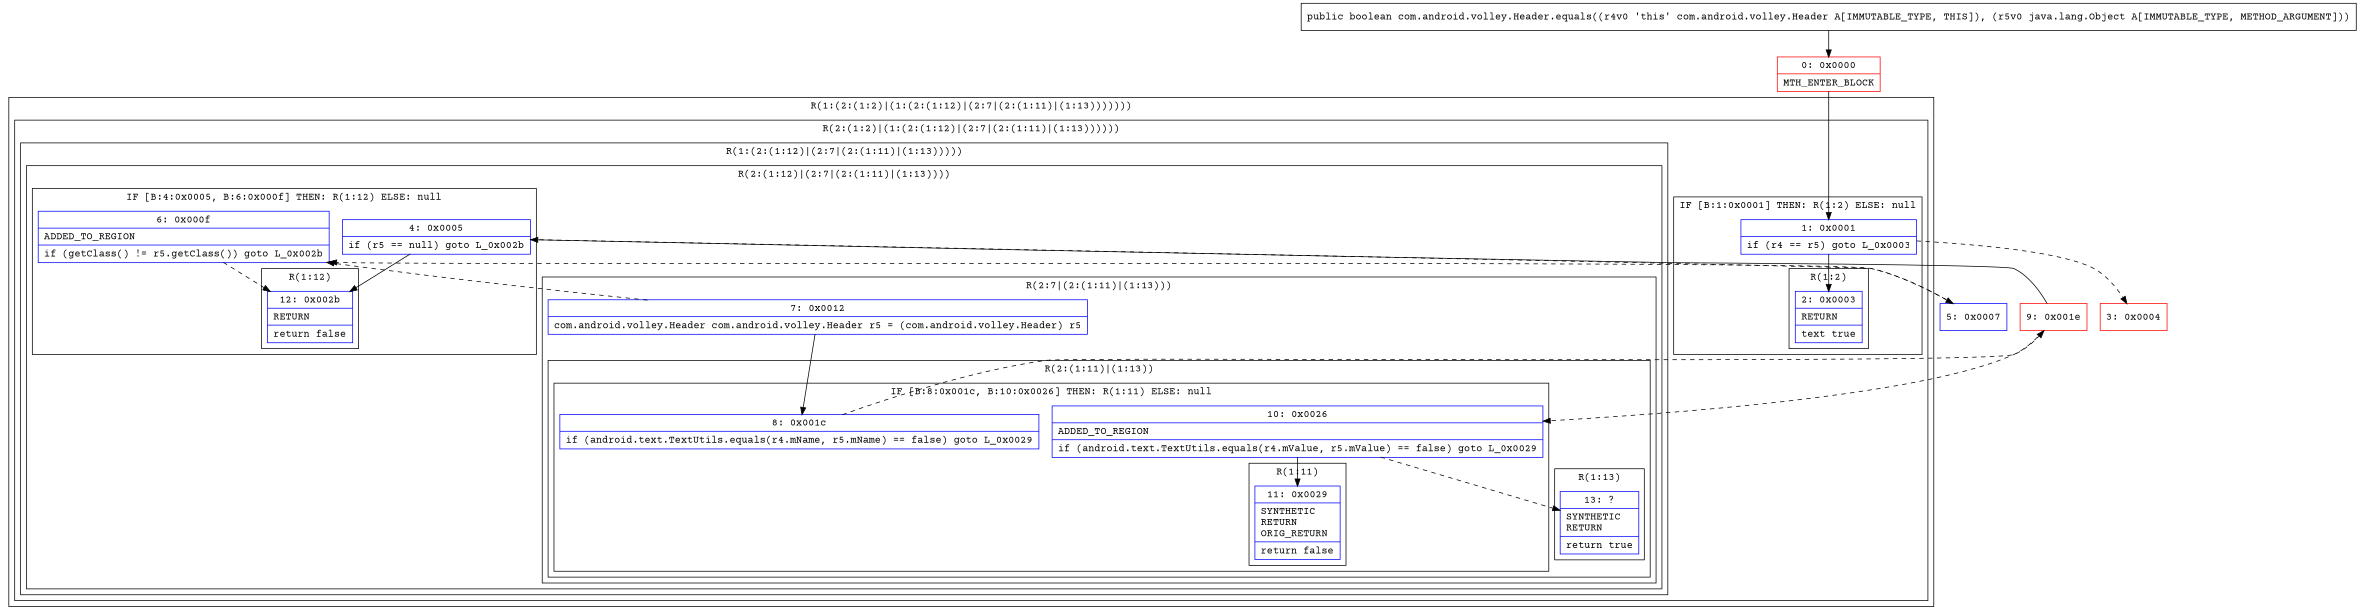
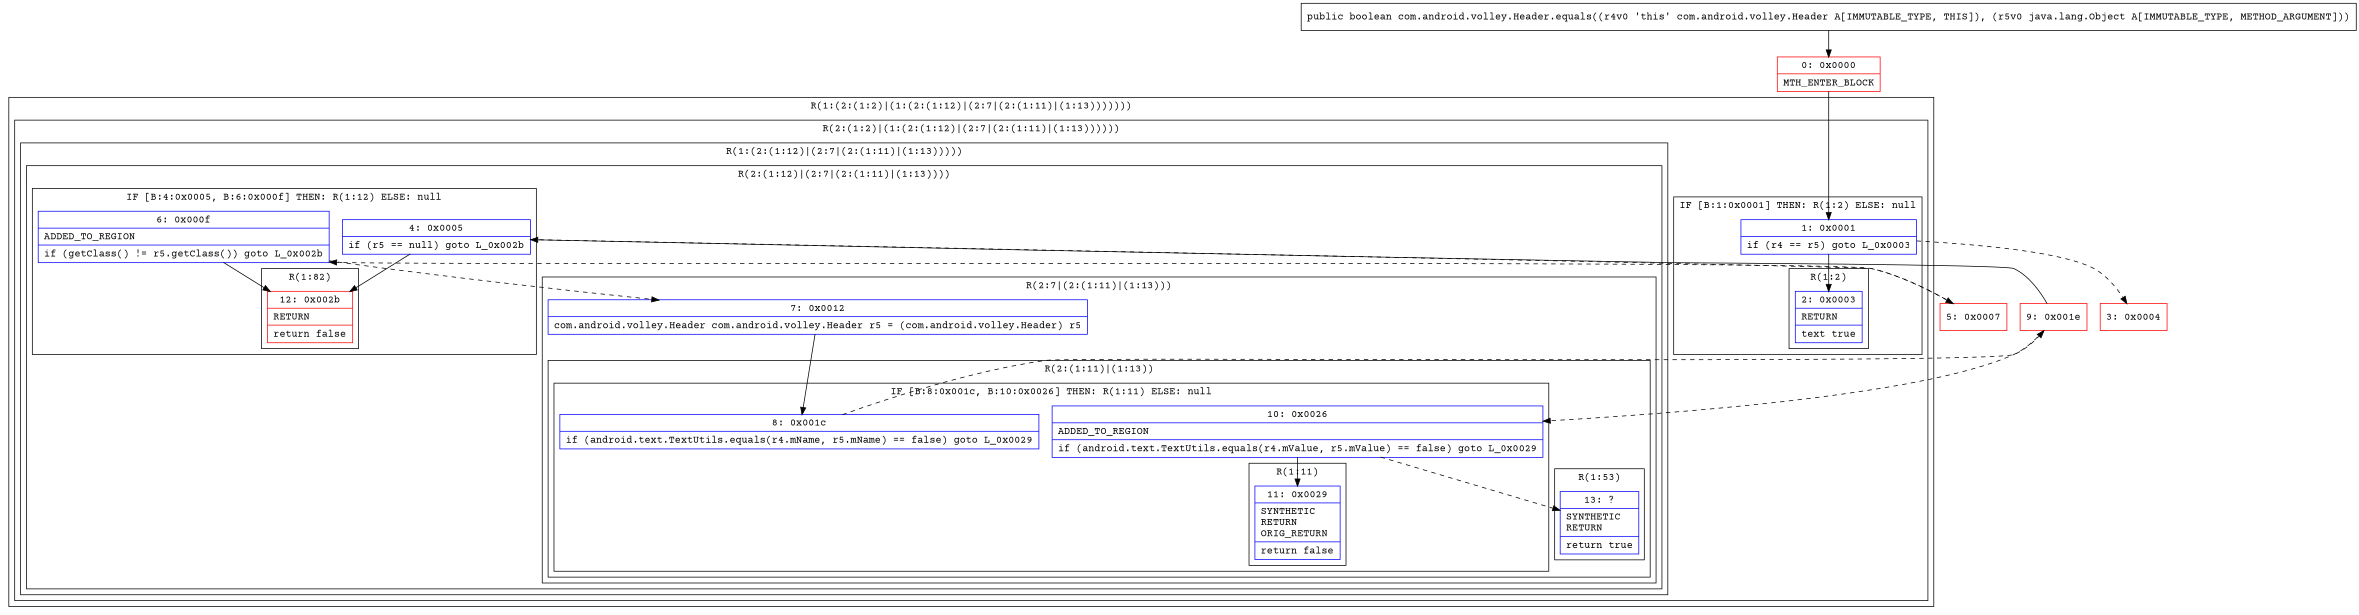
edge "6: 0x000f" -> "12: 0x002b": style dashed -> solid
cluster "R(1:12)": label "R(1:12)" -> "R(1:82)"
edge "7: 0x0012" -> "6: 0x000f": reversed
node "12: 0x002b": color blue -> red
node "5: 0x0007": color blue -> red
cluster "R(1:13)": label "R(1:13)" -> "R(1:53)"
